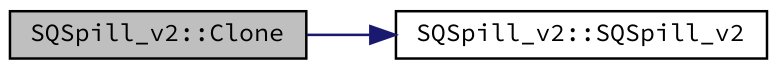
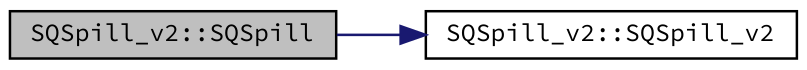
node "SQSpill_v2::Clone": label "SQSpill_v2::Clone" -> "SQSpill_v2::SQSpill"
